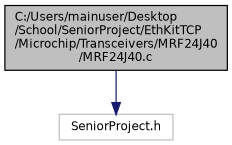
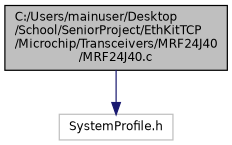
node "SeniorProject.h": label "SeniorProject.h" -> "SystemProfile.h"
